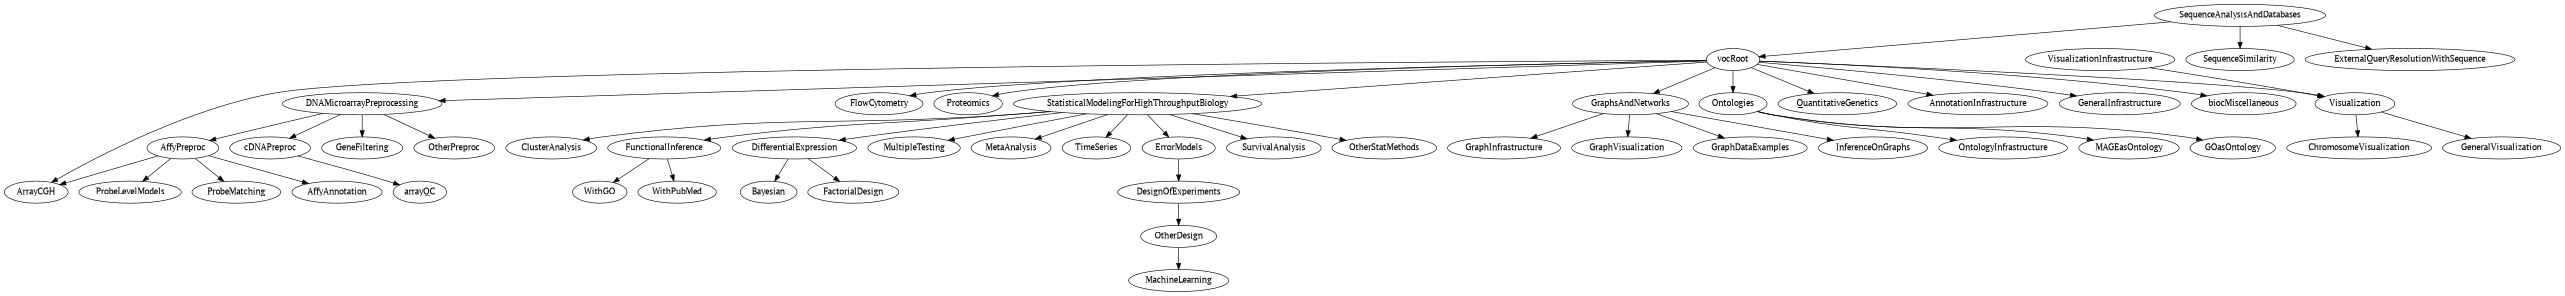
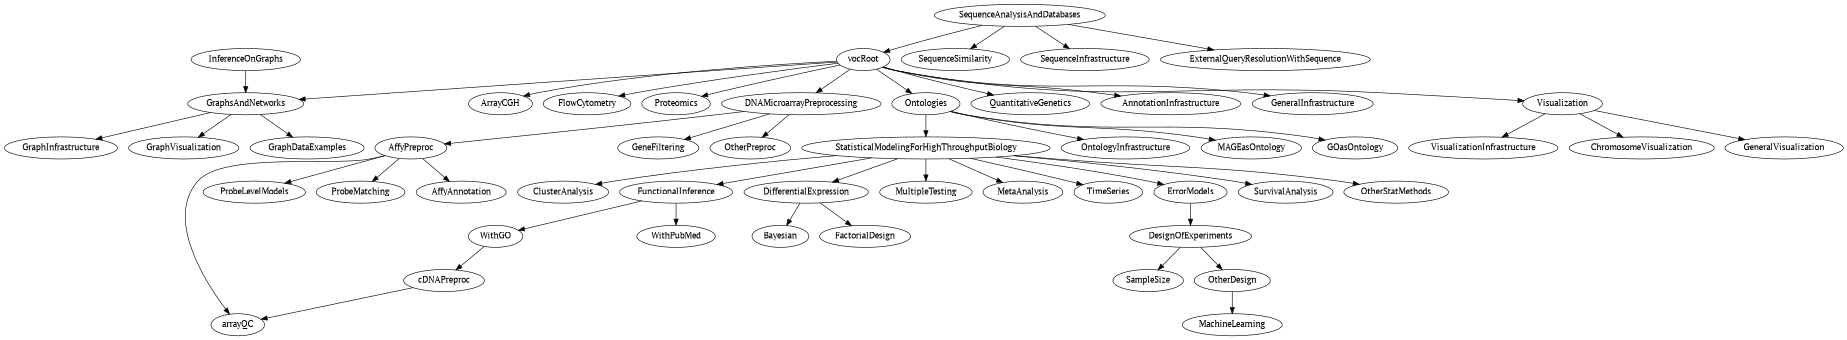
node "SequenceInfrastructure": added
edge "vocRoot" -> "StatisticalModelingForHighThroughputBiology": now "Ontologies" -> "StatisticalModelingForHighThroughputBiology"
edge "VisualizationInfrastructure" -> "Visualization": reversed
node "biocMiscellaneous": removed
edge "DNAMicroarrayPreprocessing" -> "cDNAPreproc": now "WithGO" -> "cDNAPreproc"
edge "GraphsAndNetworks" -> "InferenceOnGraphs": reversed
edge "AffyPreproc" -> "ArrayCGH": now "AffyPreproc" -> "arrayQC"
node "SampleSize": added
